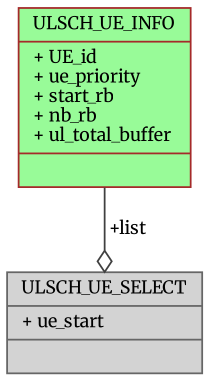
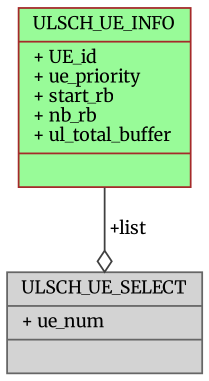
node "ULSCH_UE_SELECT": text "+ ue_start" -> "+ ue_num"
